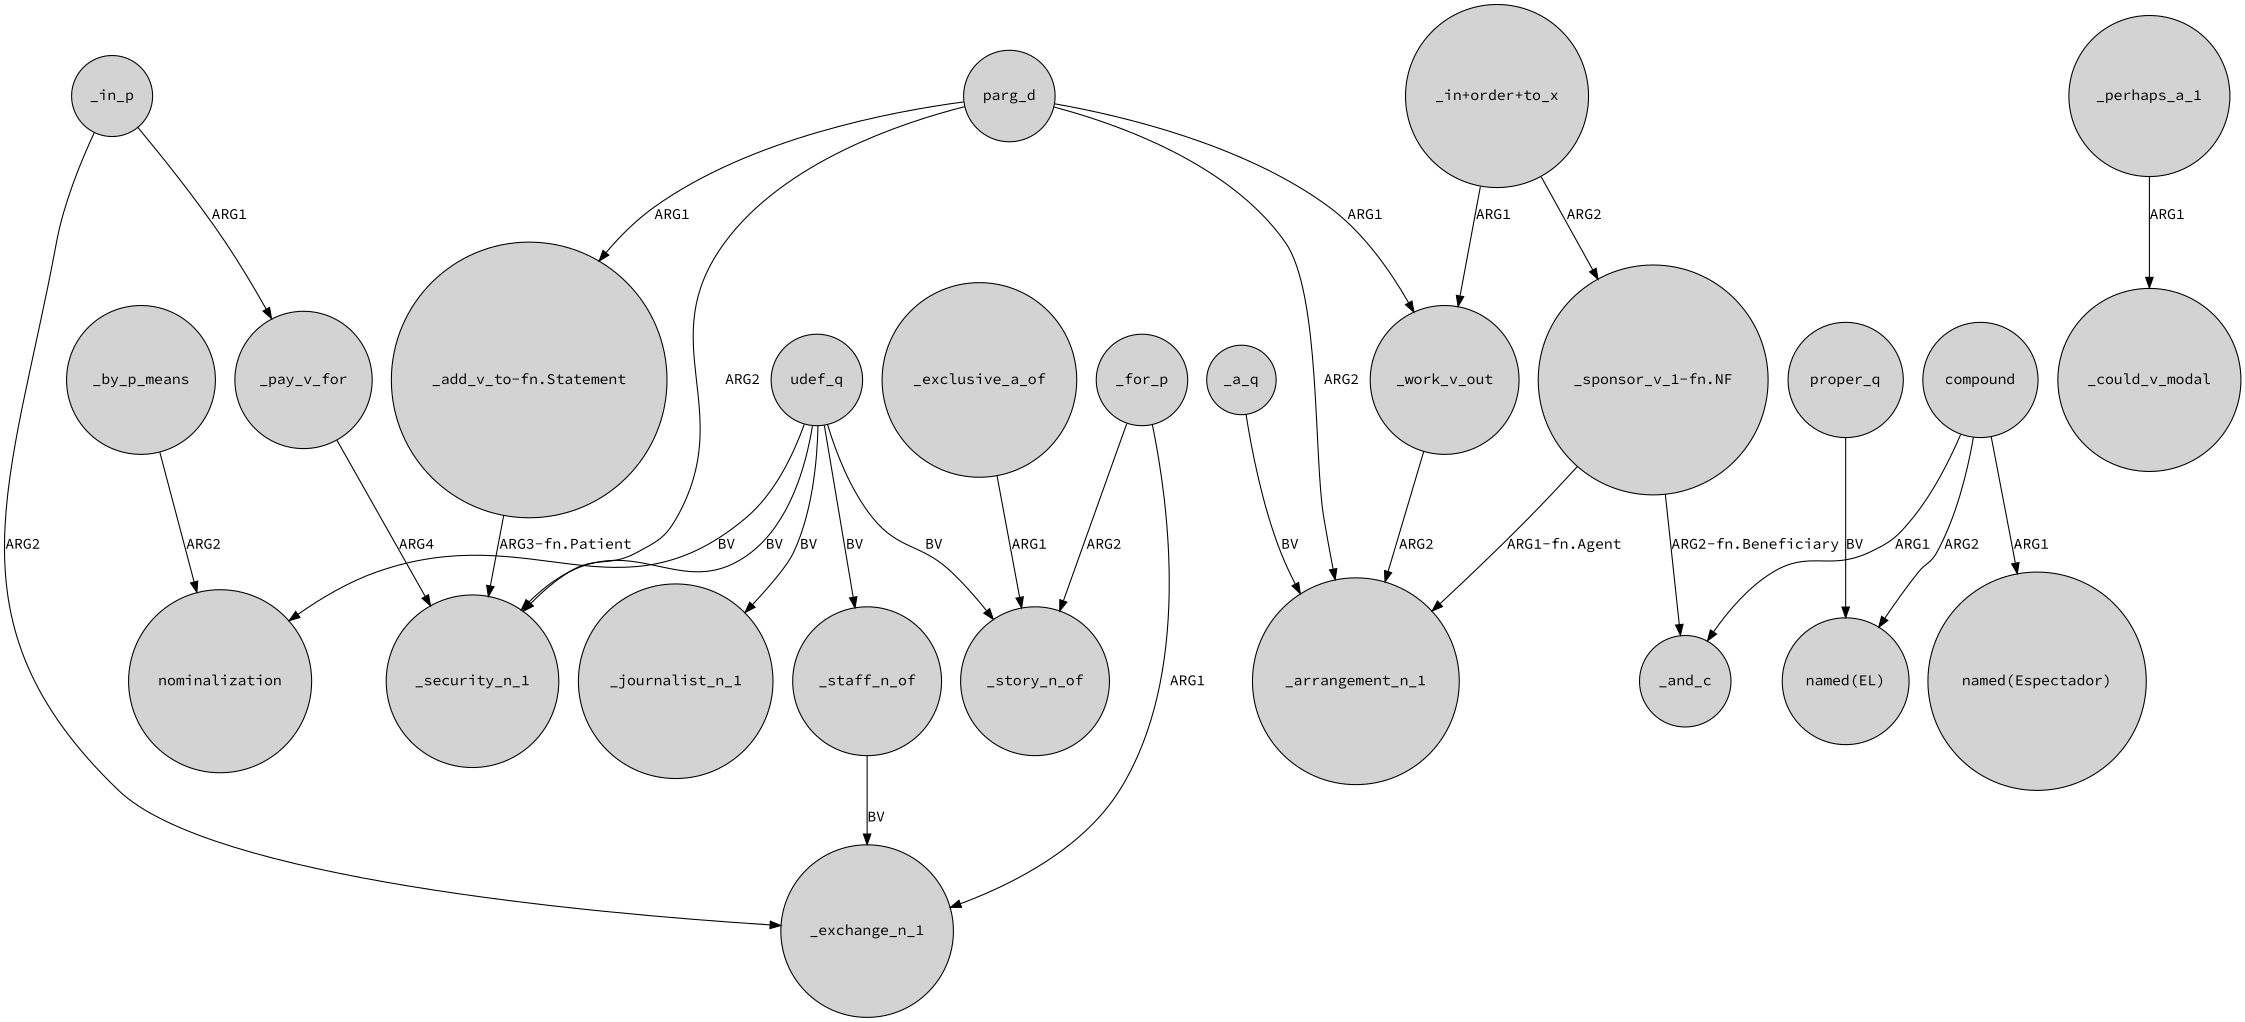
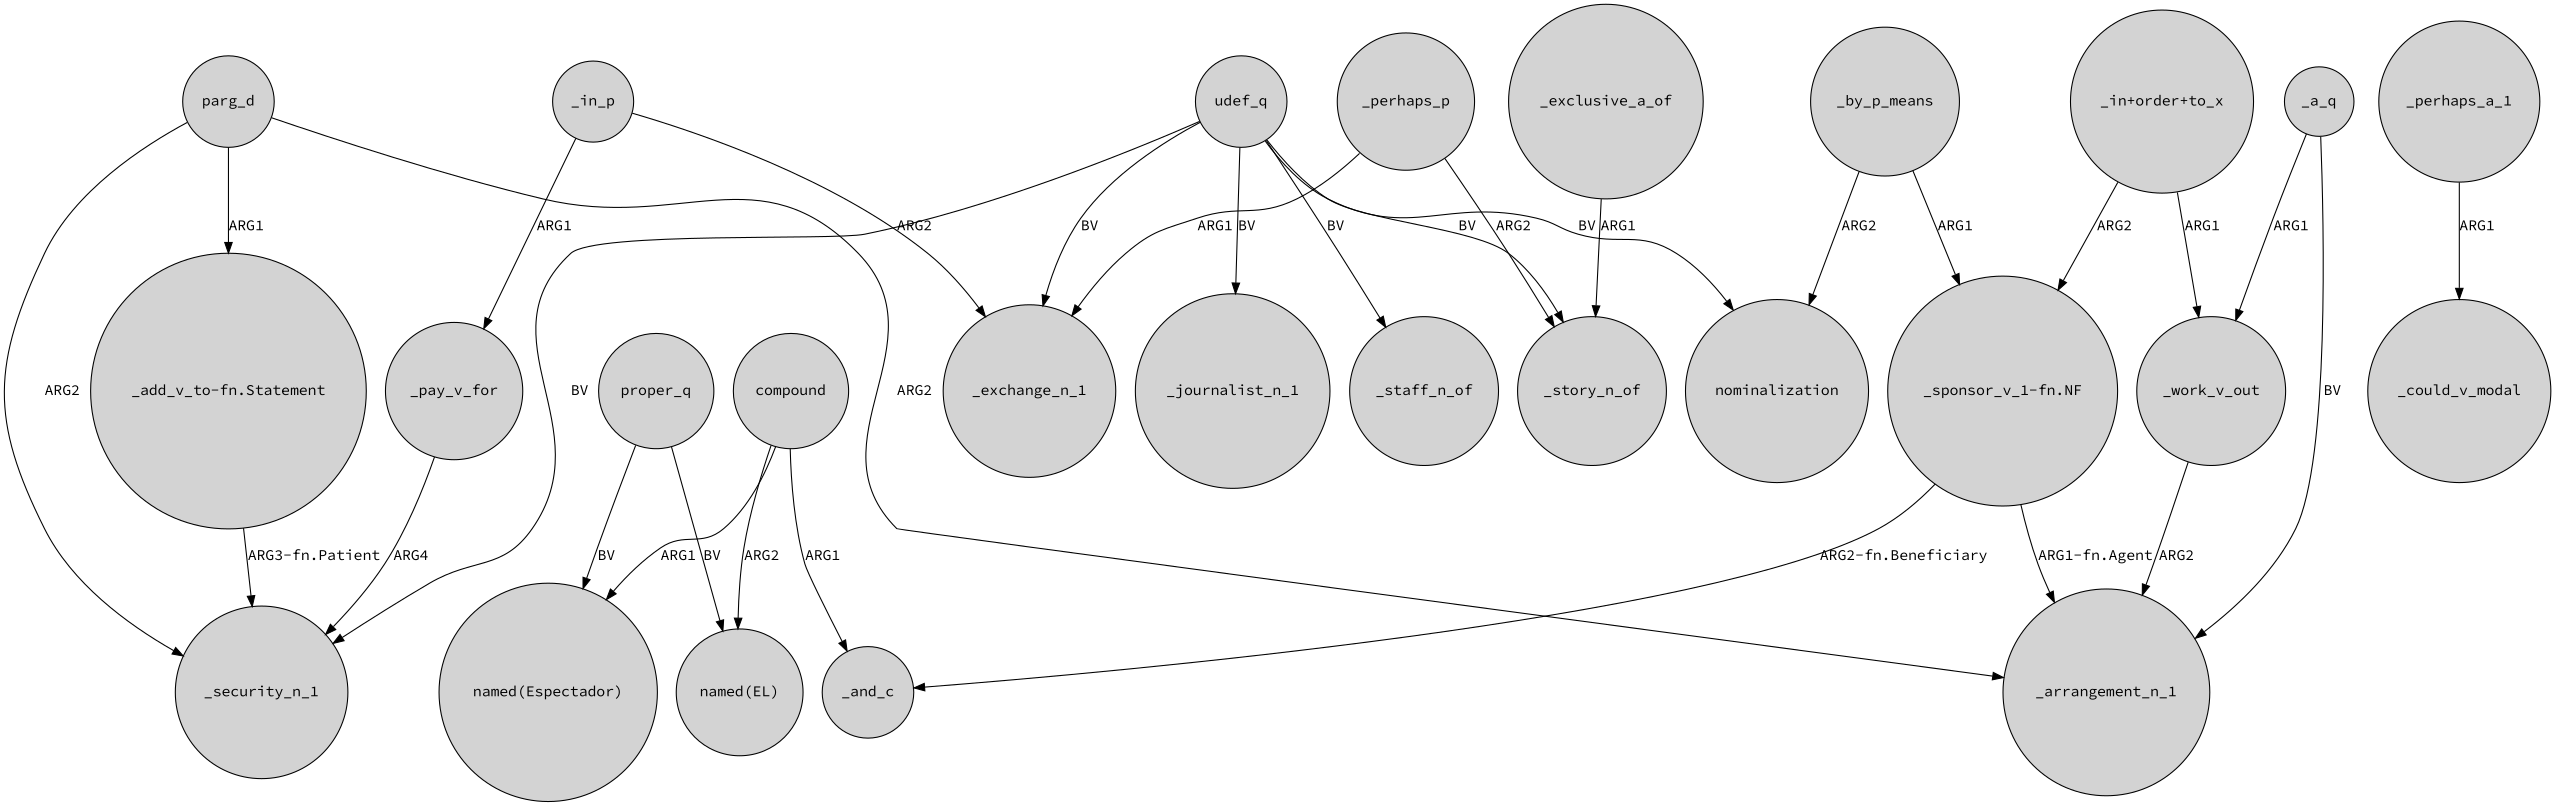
edge "parg_d" -> "_work_v_out": now "_a_q" -> "_work_v_out"
edge "_by_p_means" -> "_sponsor_v_1-fn.NF": added, label "ARG1"
node "_for_p": label "_for_p" -> "_perhaps_p"
edge "proper_q" -> "named(Espectador)": added, label "BV"
edge "_staff_n_of" -> "_exchange_n_1": now "udef_q" -> "_exchange_n_1"
